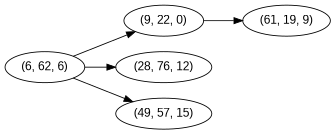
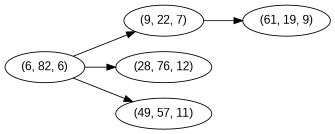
node "(9, 22, 0)": label "(9, 22, 0)" -> "(9, 22, 7)"
node "(6, 62, 6)": label "(6, 62, 6)" -> "(6, 82, 6)"
node "(49, 57, 15)": label "(49, 57, 15)" -> "(49, 57, 11)"
